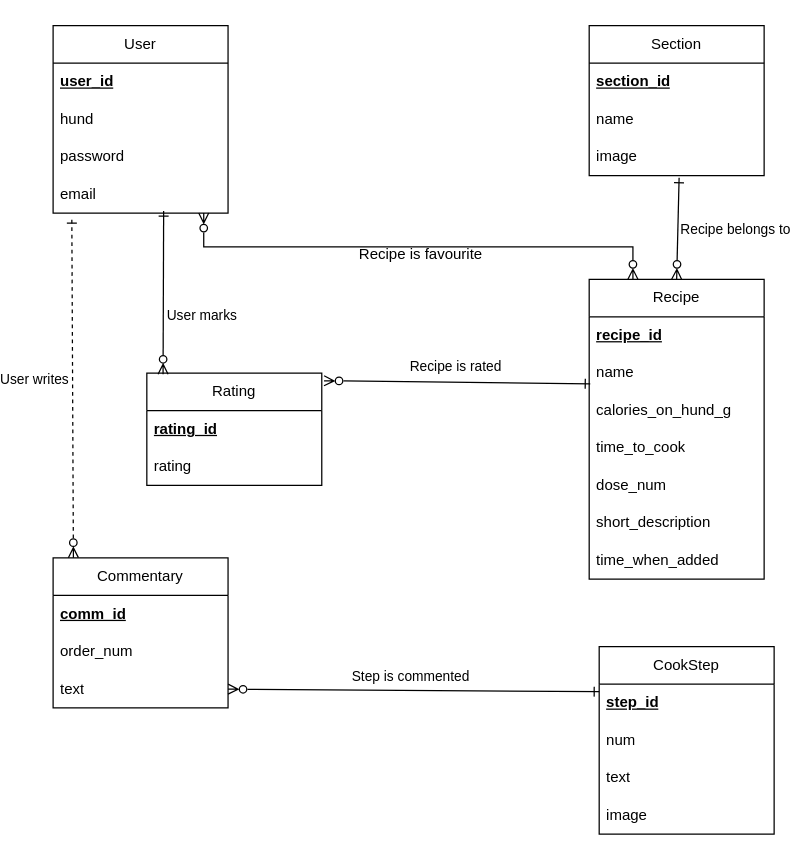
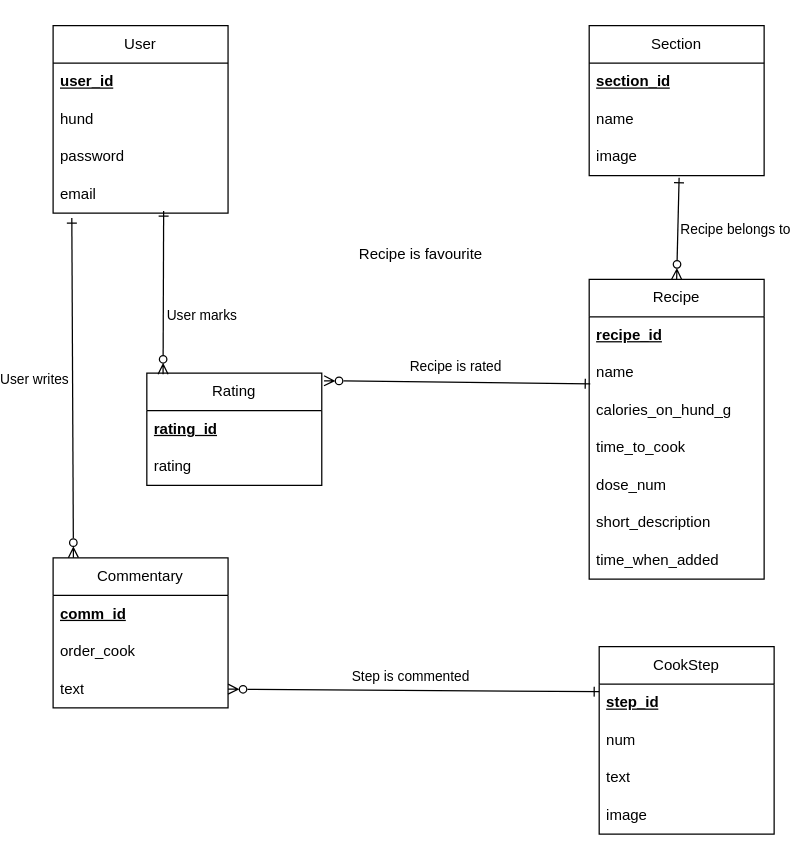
edge "email" -- "Recipe": removed
edge "email" -- "Commentary": style dashed -> solid
node "order_num": label "order_num" -> "order_cook"
